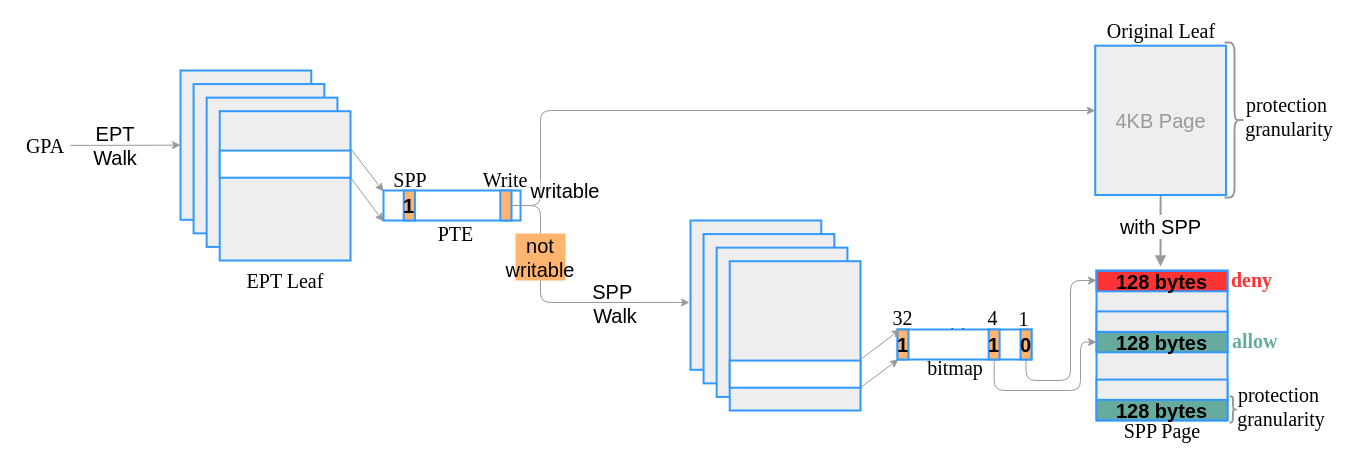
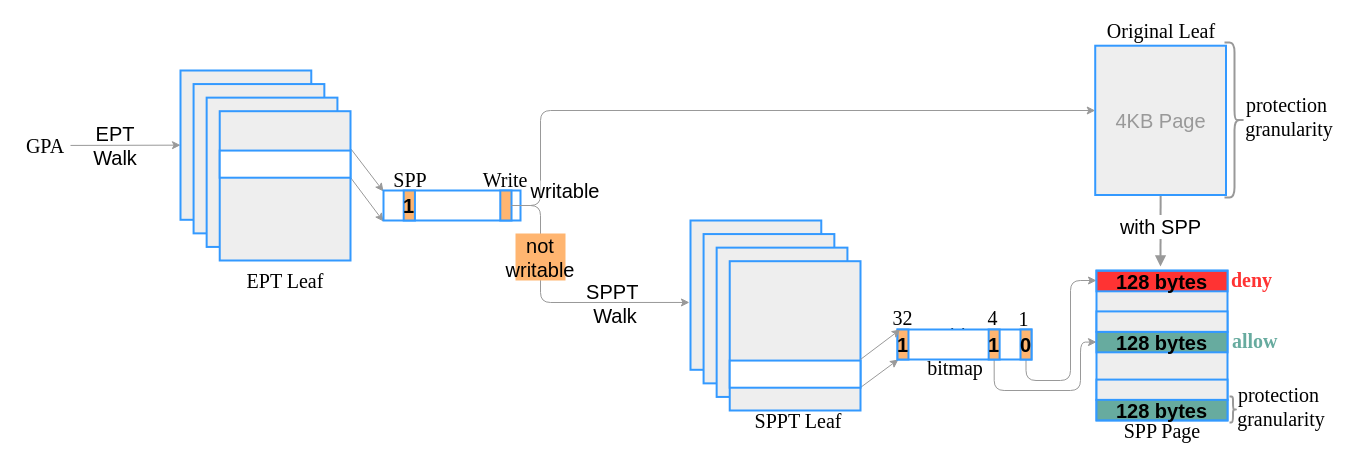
node "PTE": removed
node "SPP Walk": label "SPP Walk" -> "SPPT Walk"
node "SPPT Leaf": added
